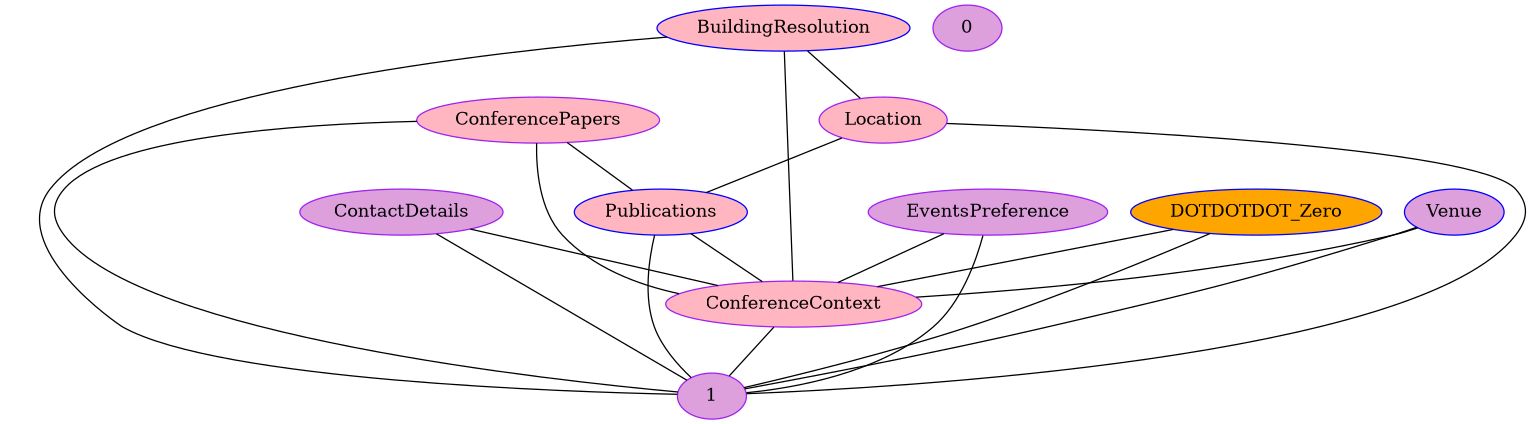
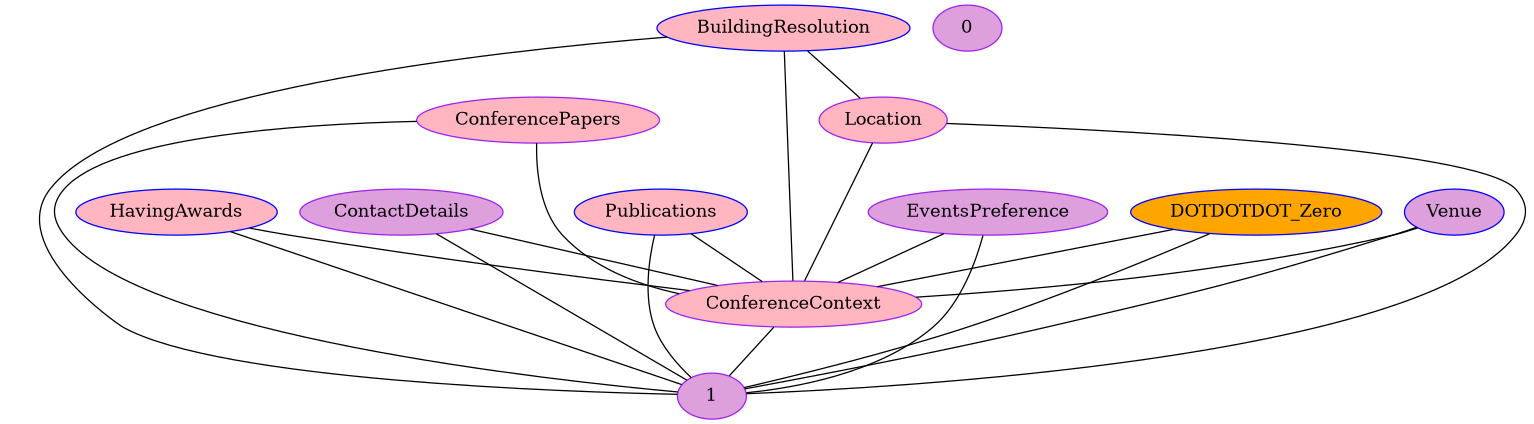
edge "Location" -- "Publications": now "Location" -- "ConferenceContext"
edge "ConferencePapers" -- "Publications": removed
node "HavingAwards": added
